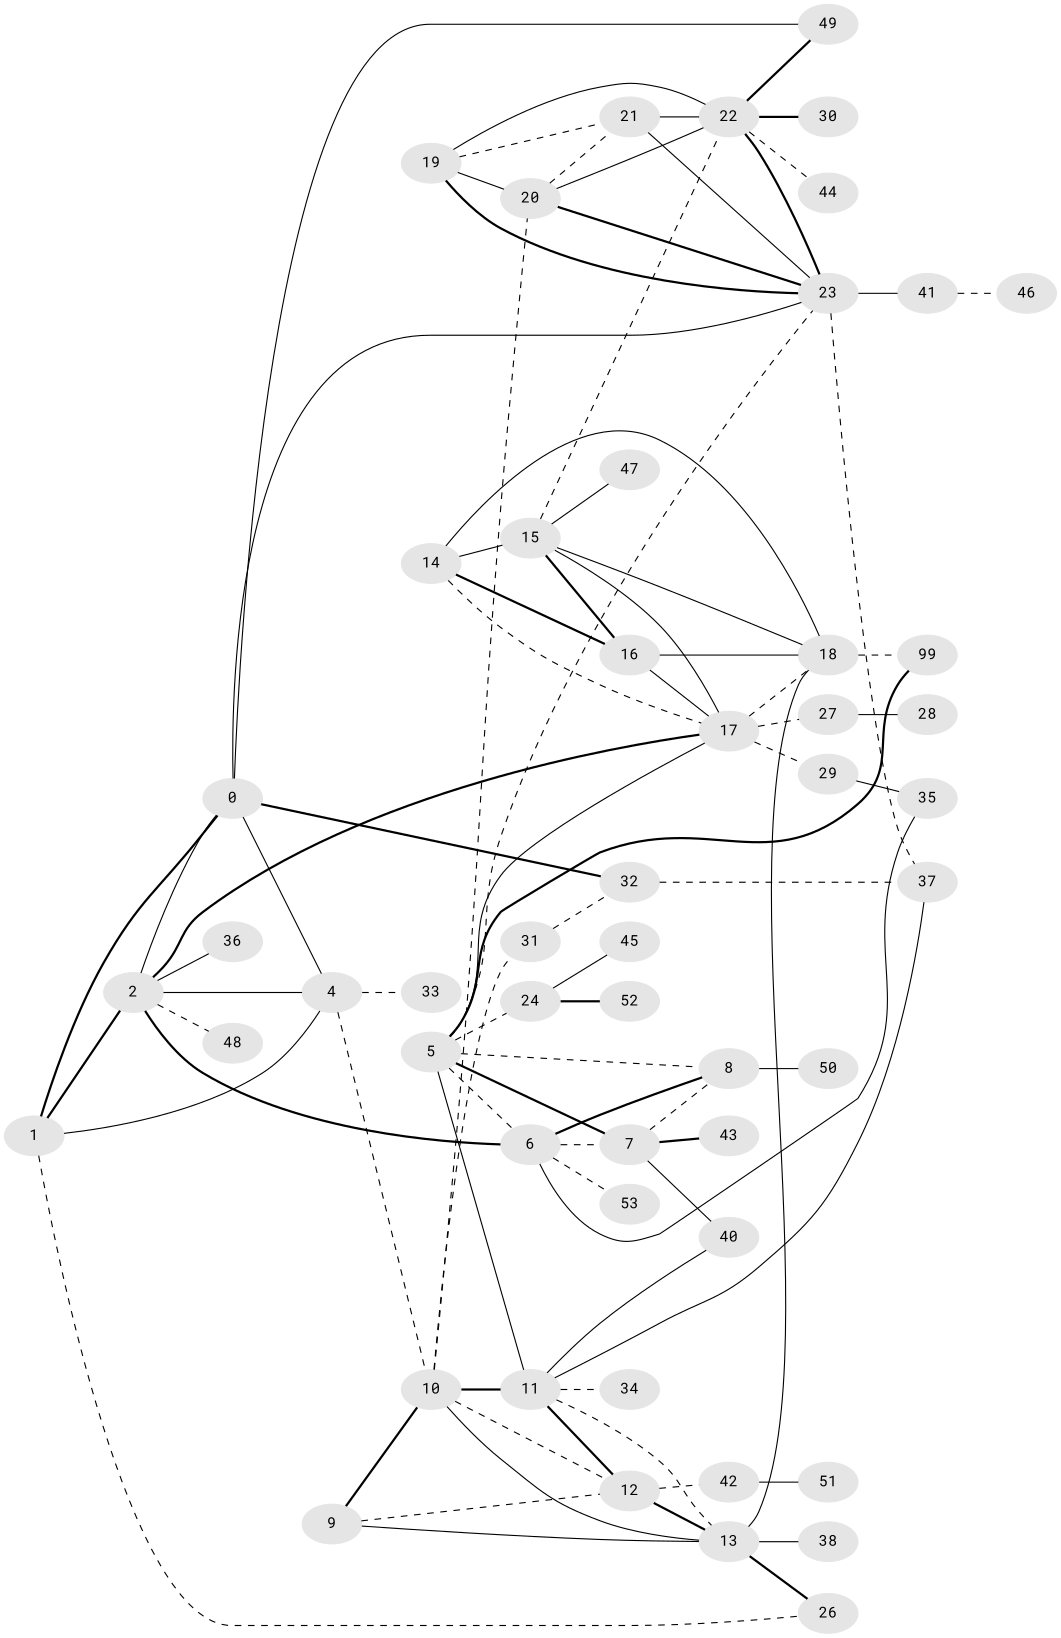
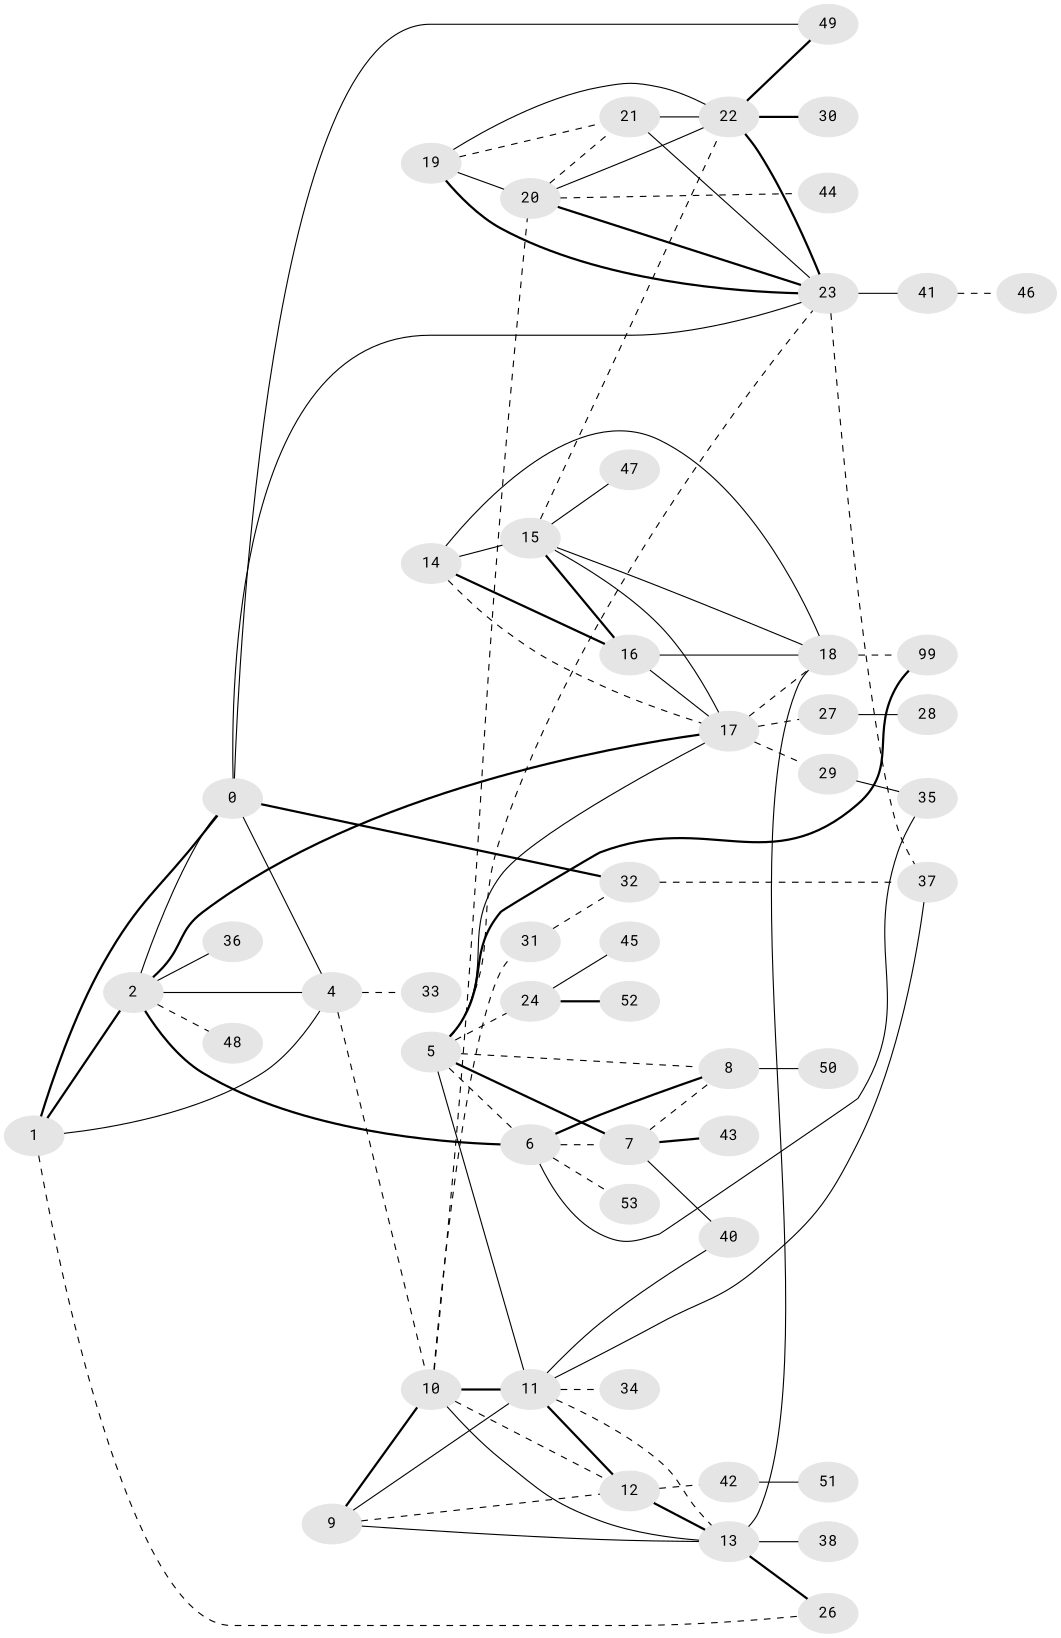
edge "22" -- "44": now "20" -- "44"
edge "11" -- "9": added
